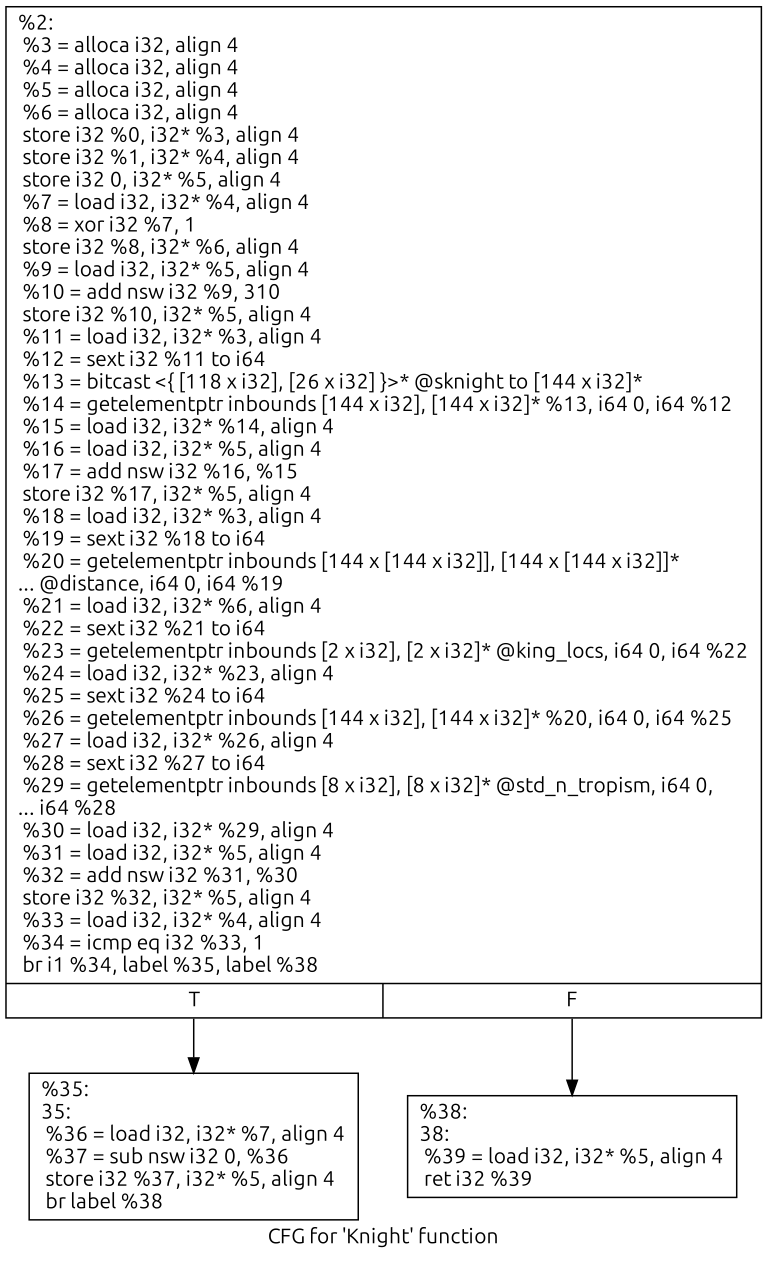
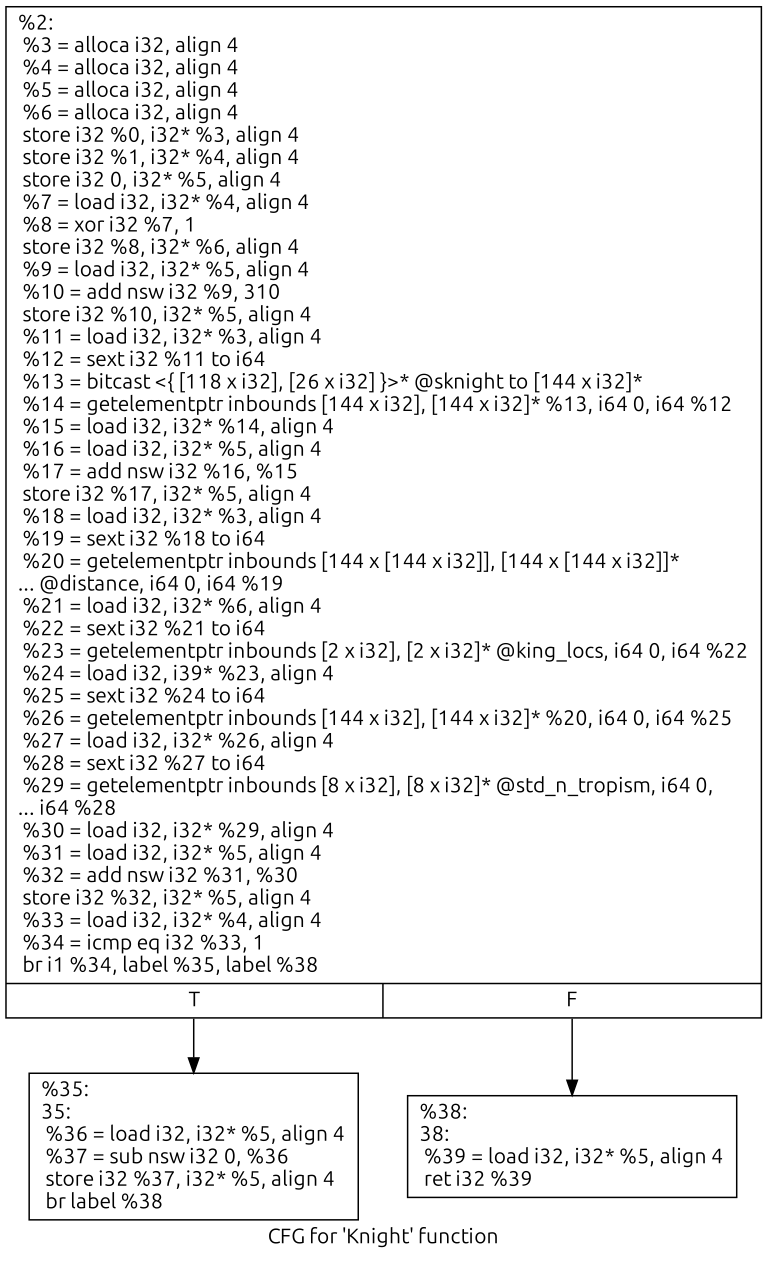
node "%2:": text "%24 = load i32, i32* %23, align 4" -> "%24 = load i32, i39* %23, align 4"
node "%35:": text "%36 = load i32, i32* %7, align 4" -> "%36 = load i32, i32* %5, align 4"
